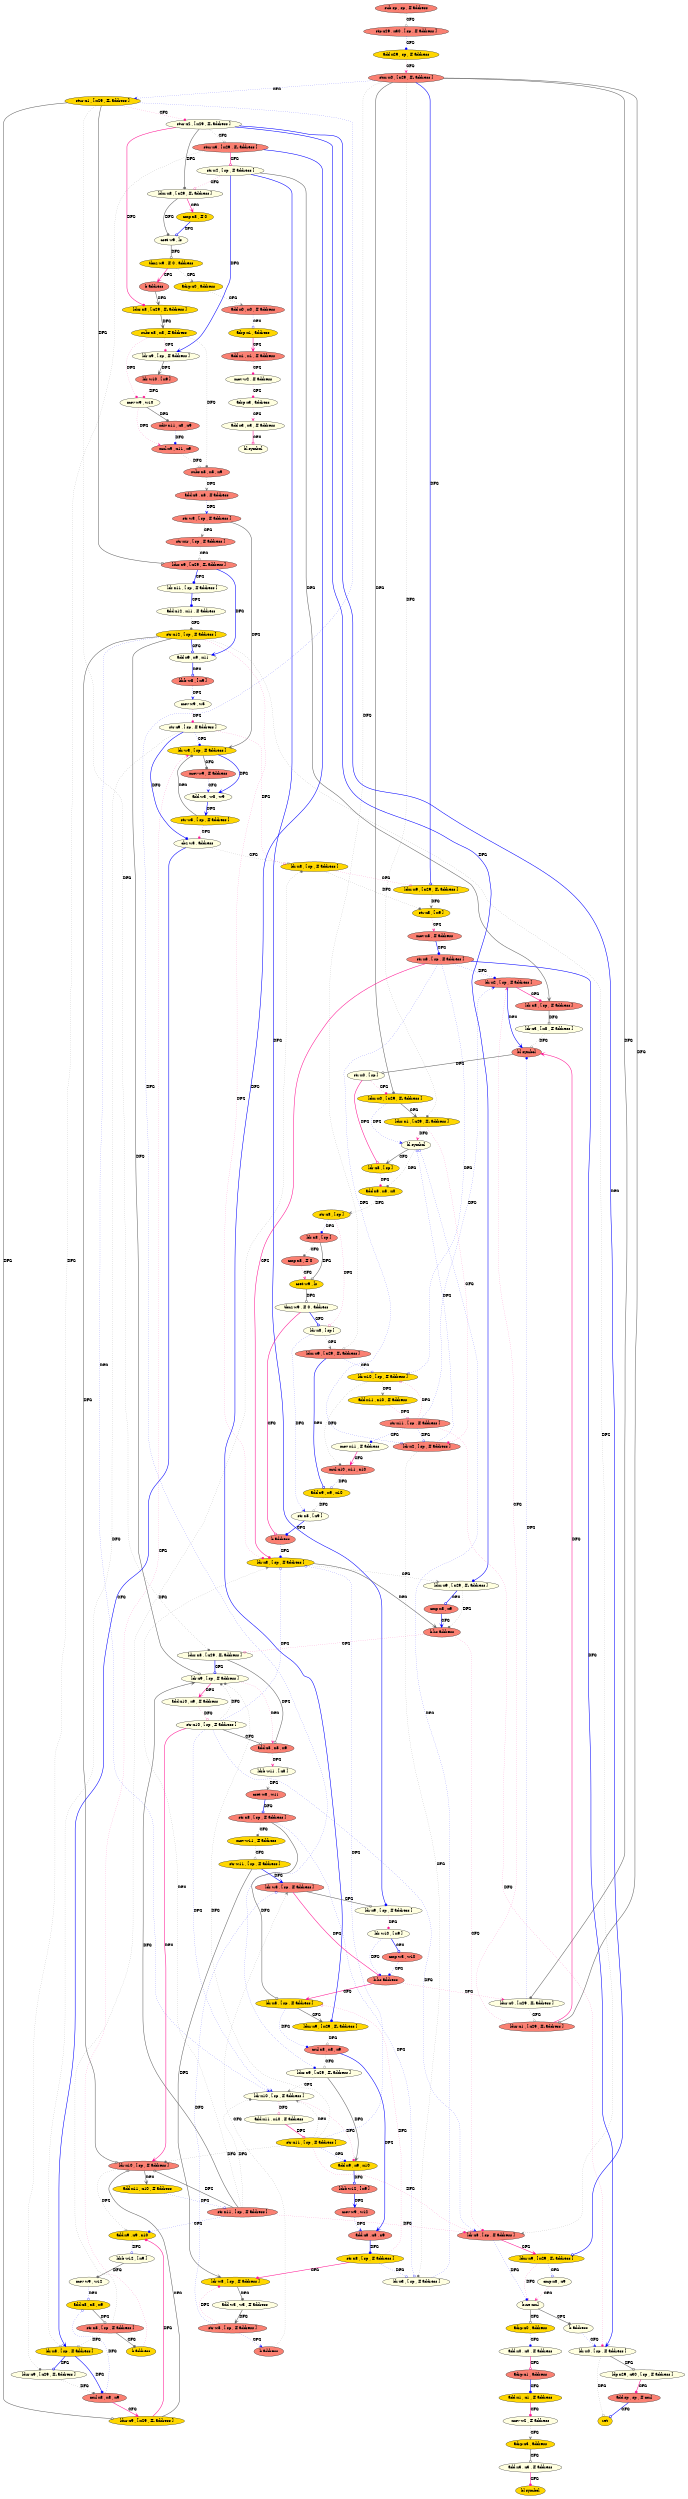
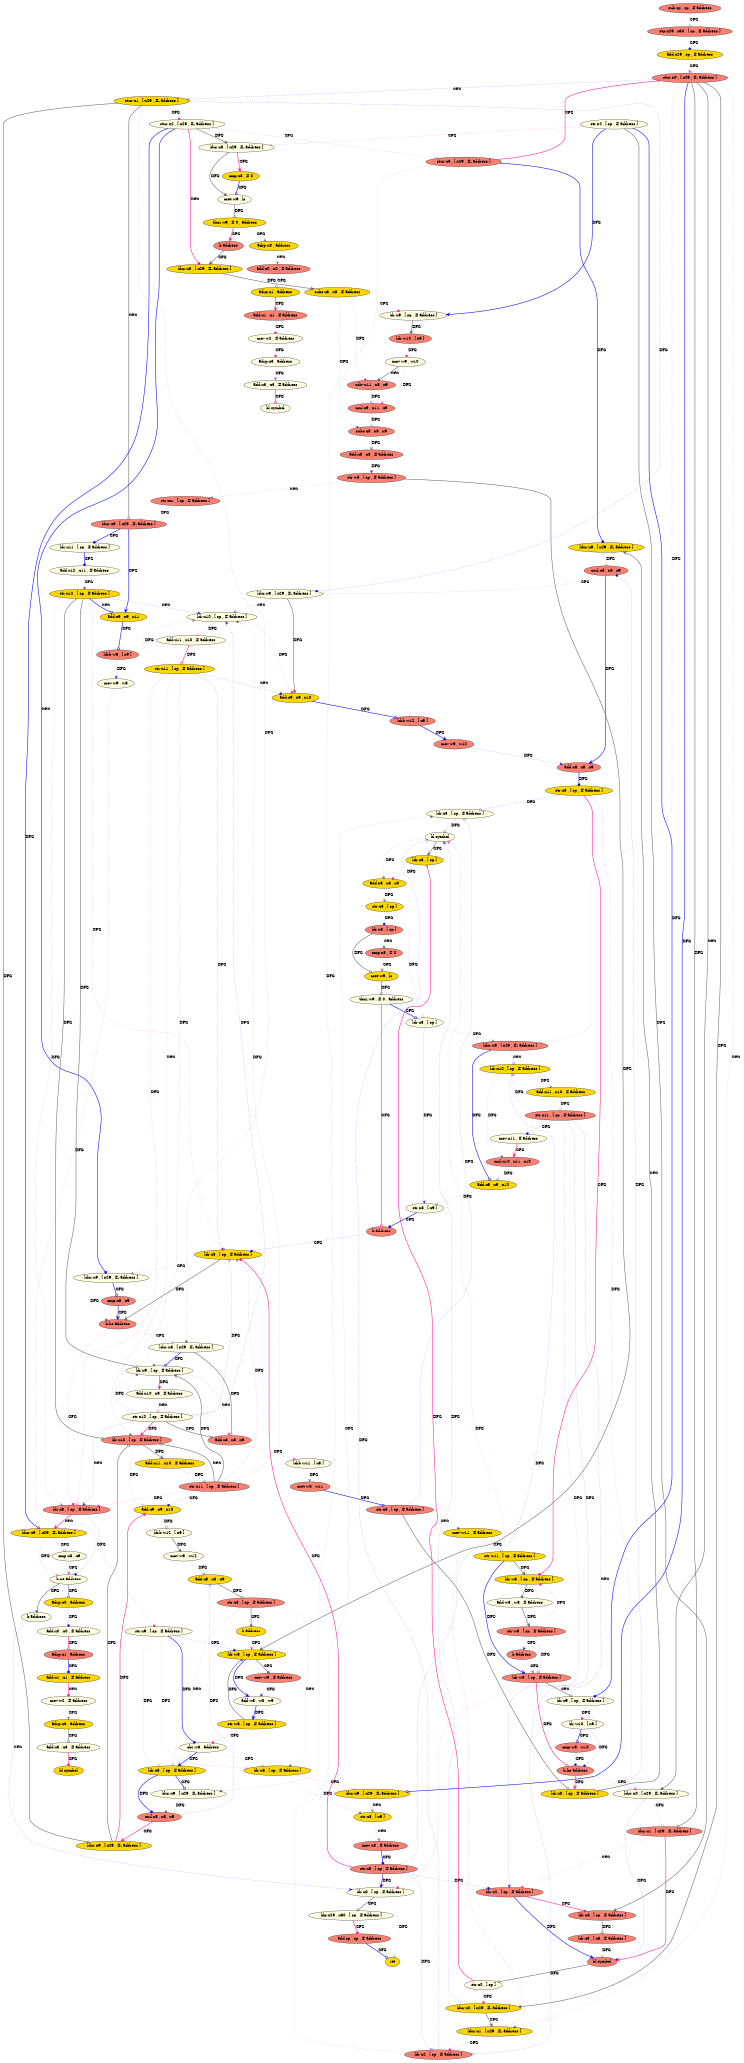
edge "stur x0 , [ x29 , #- address ]" -> "stur x1 , [ x29 , #- address ]": arrowhead vee -> odot
edge "stur x3 , [ x29 , #- address ]" -> "str x4 , [ sp , # address ]": now "stur x3 , [ x29 , #- address ]" -> "stur x0 , [ x29 , #- address ]"
edge "subs x8 , x8 , # address" -> "mov w9 , w10": now "subs x8 , x8 , # address" -> "udiv x11 , x8 , x9"
edge "mov w9 , w10" -> "udiv x11 , x8 , x9": label "DFG" -> "CFG"
edge "udiv x11 , x8 , x9" -> "mul x9 , x11 , x9": arrowhead dot -> odot
node "add x9 , x9 , x11": fillcolor lightyellow -> gold
node "ldr x3 , [ x8 , # address ]": fillcolor lightyellow -> salmon
node "b.ne mul": label "b.ne mul" -> "b.ne address"
node "add sp , sp , # mul": label "add sp , sp , # mul" -> "add sp , sp , # address"
